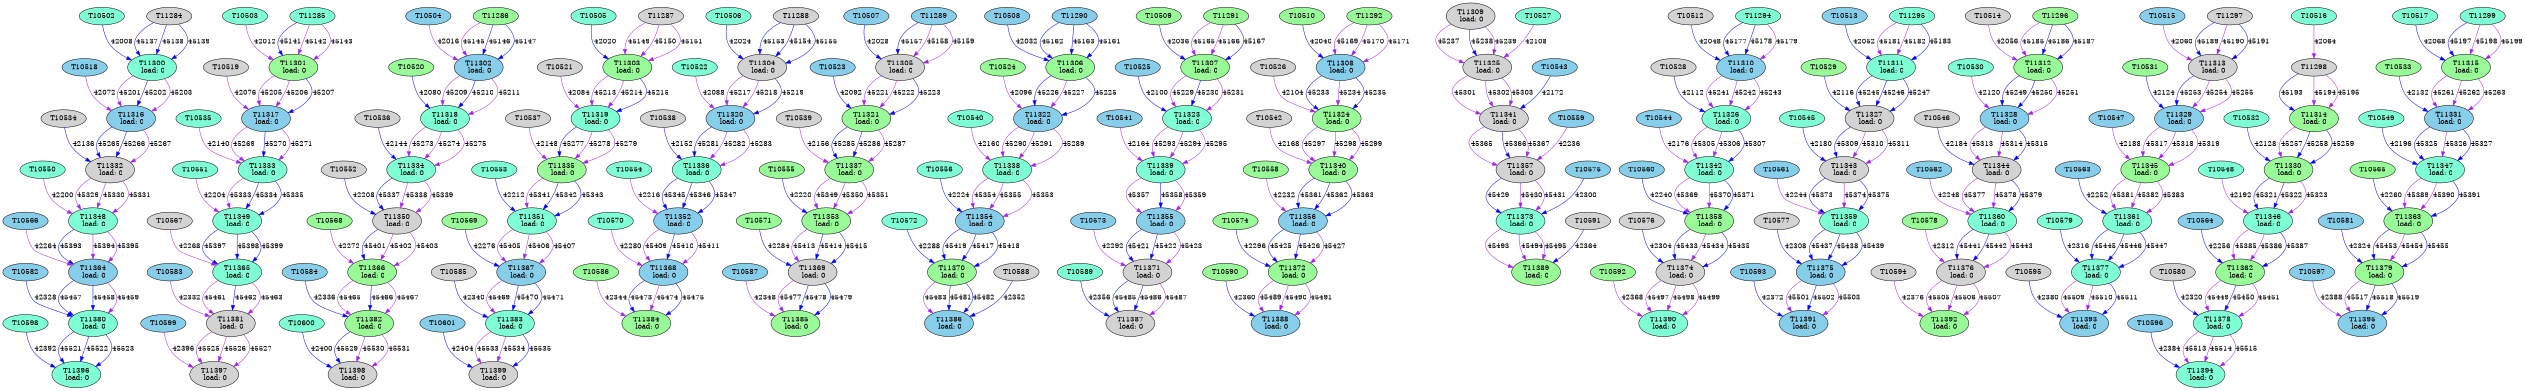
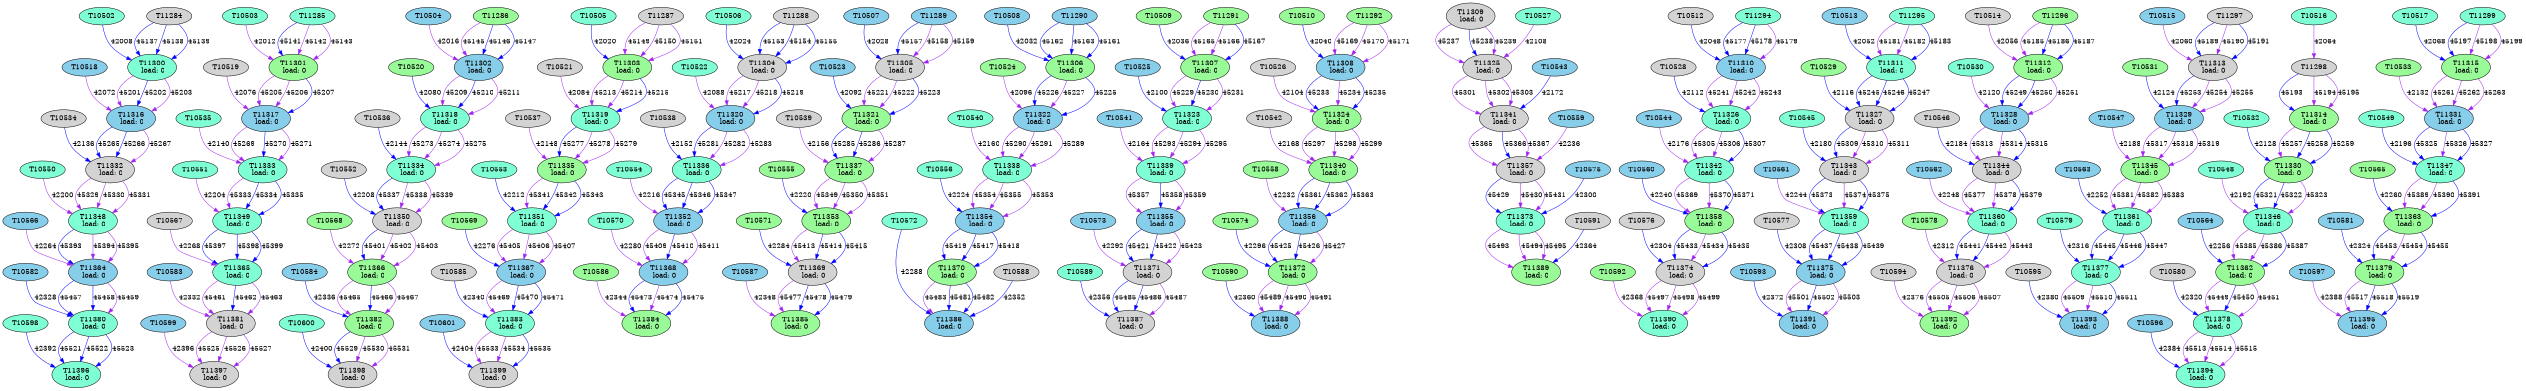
edge "T10533" -> "T11331 load: 0": color blue -> purple
edge "T10572" -> "T11370 load: 0": now "T10572" -> "T11386 load: 0"
